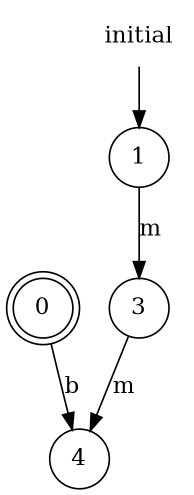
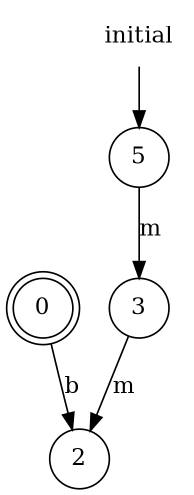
node "1": label "1" -> "5"
node "4": label "4" -> "2"
